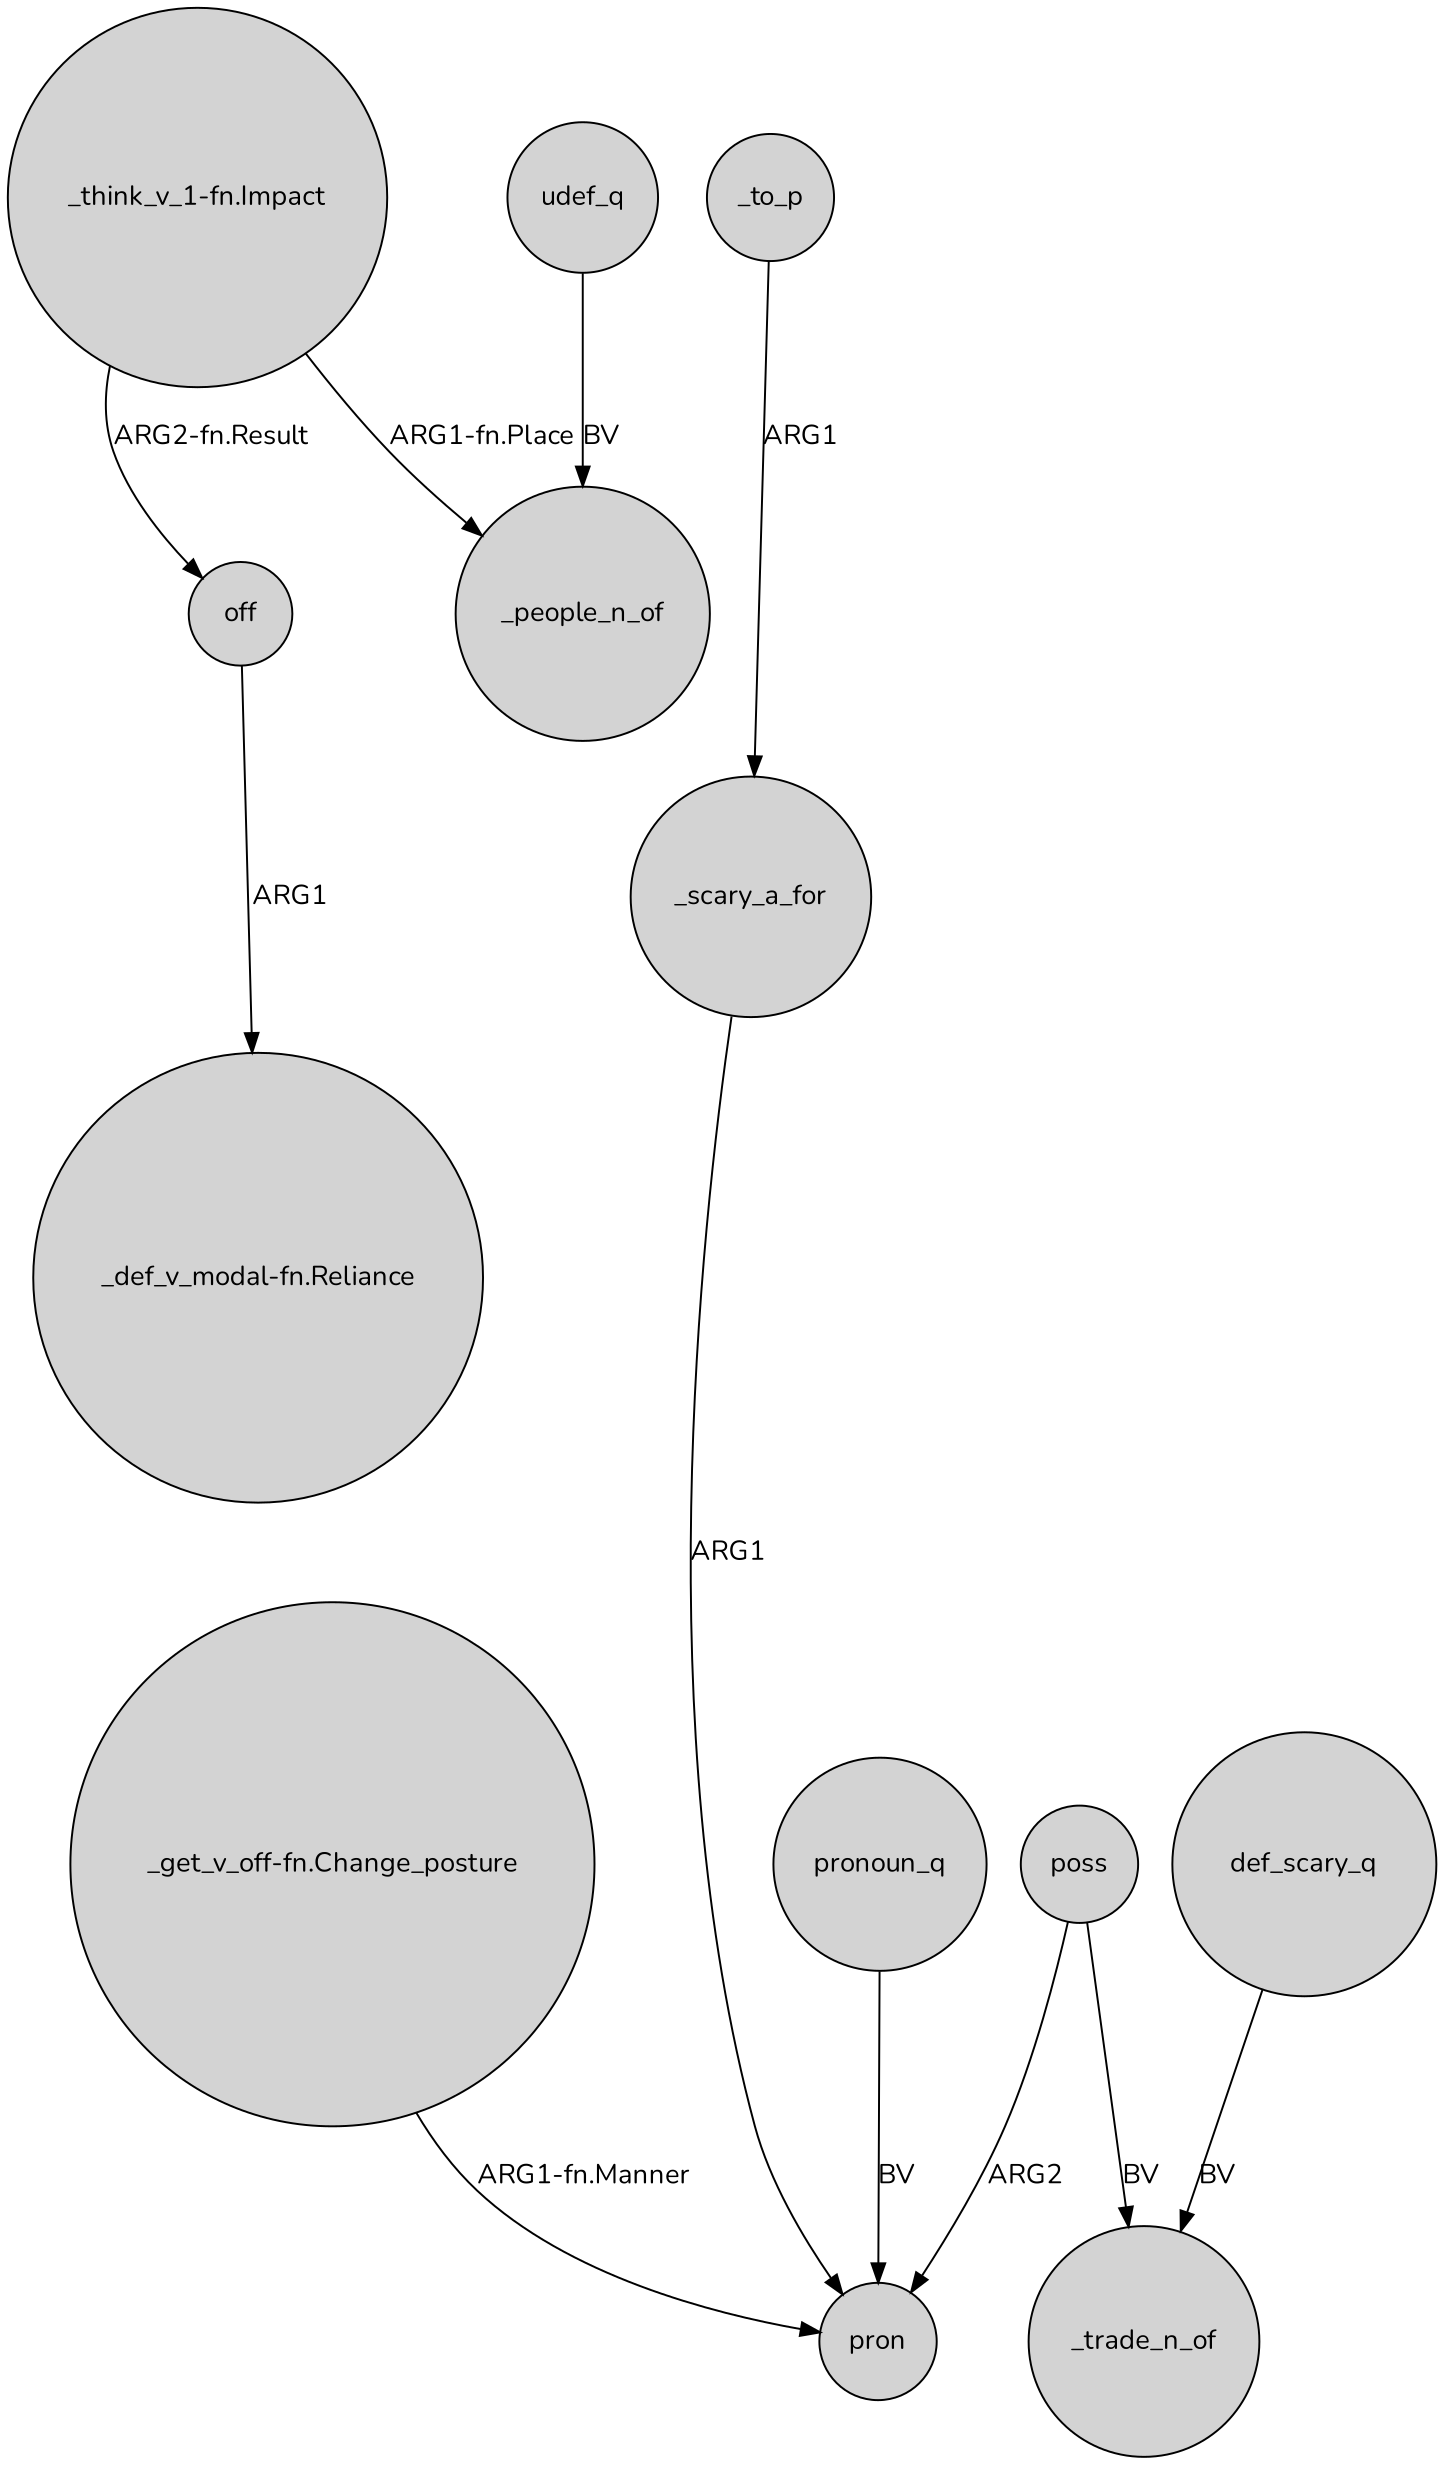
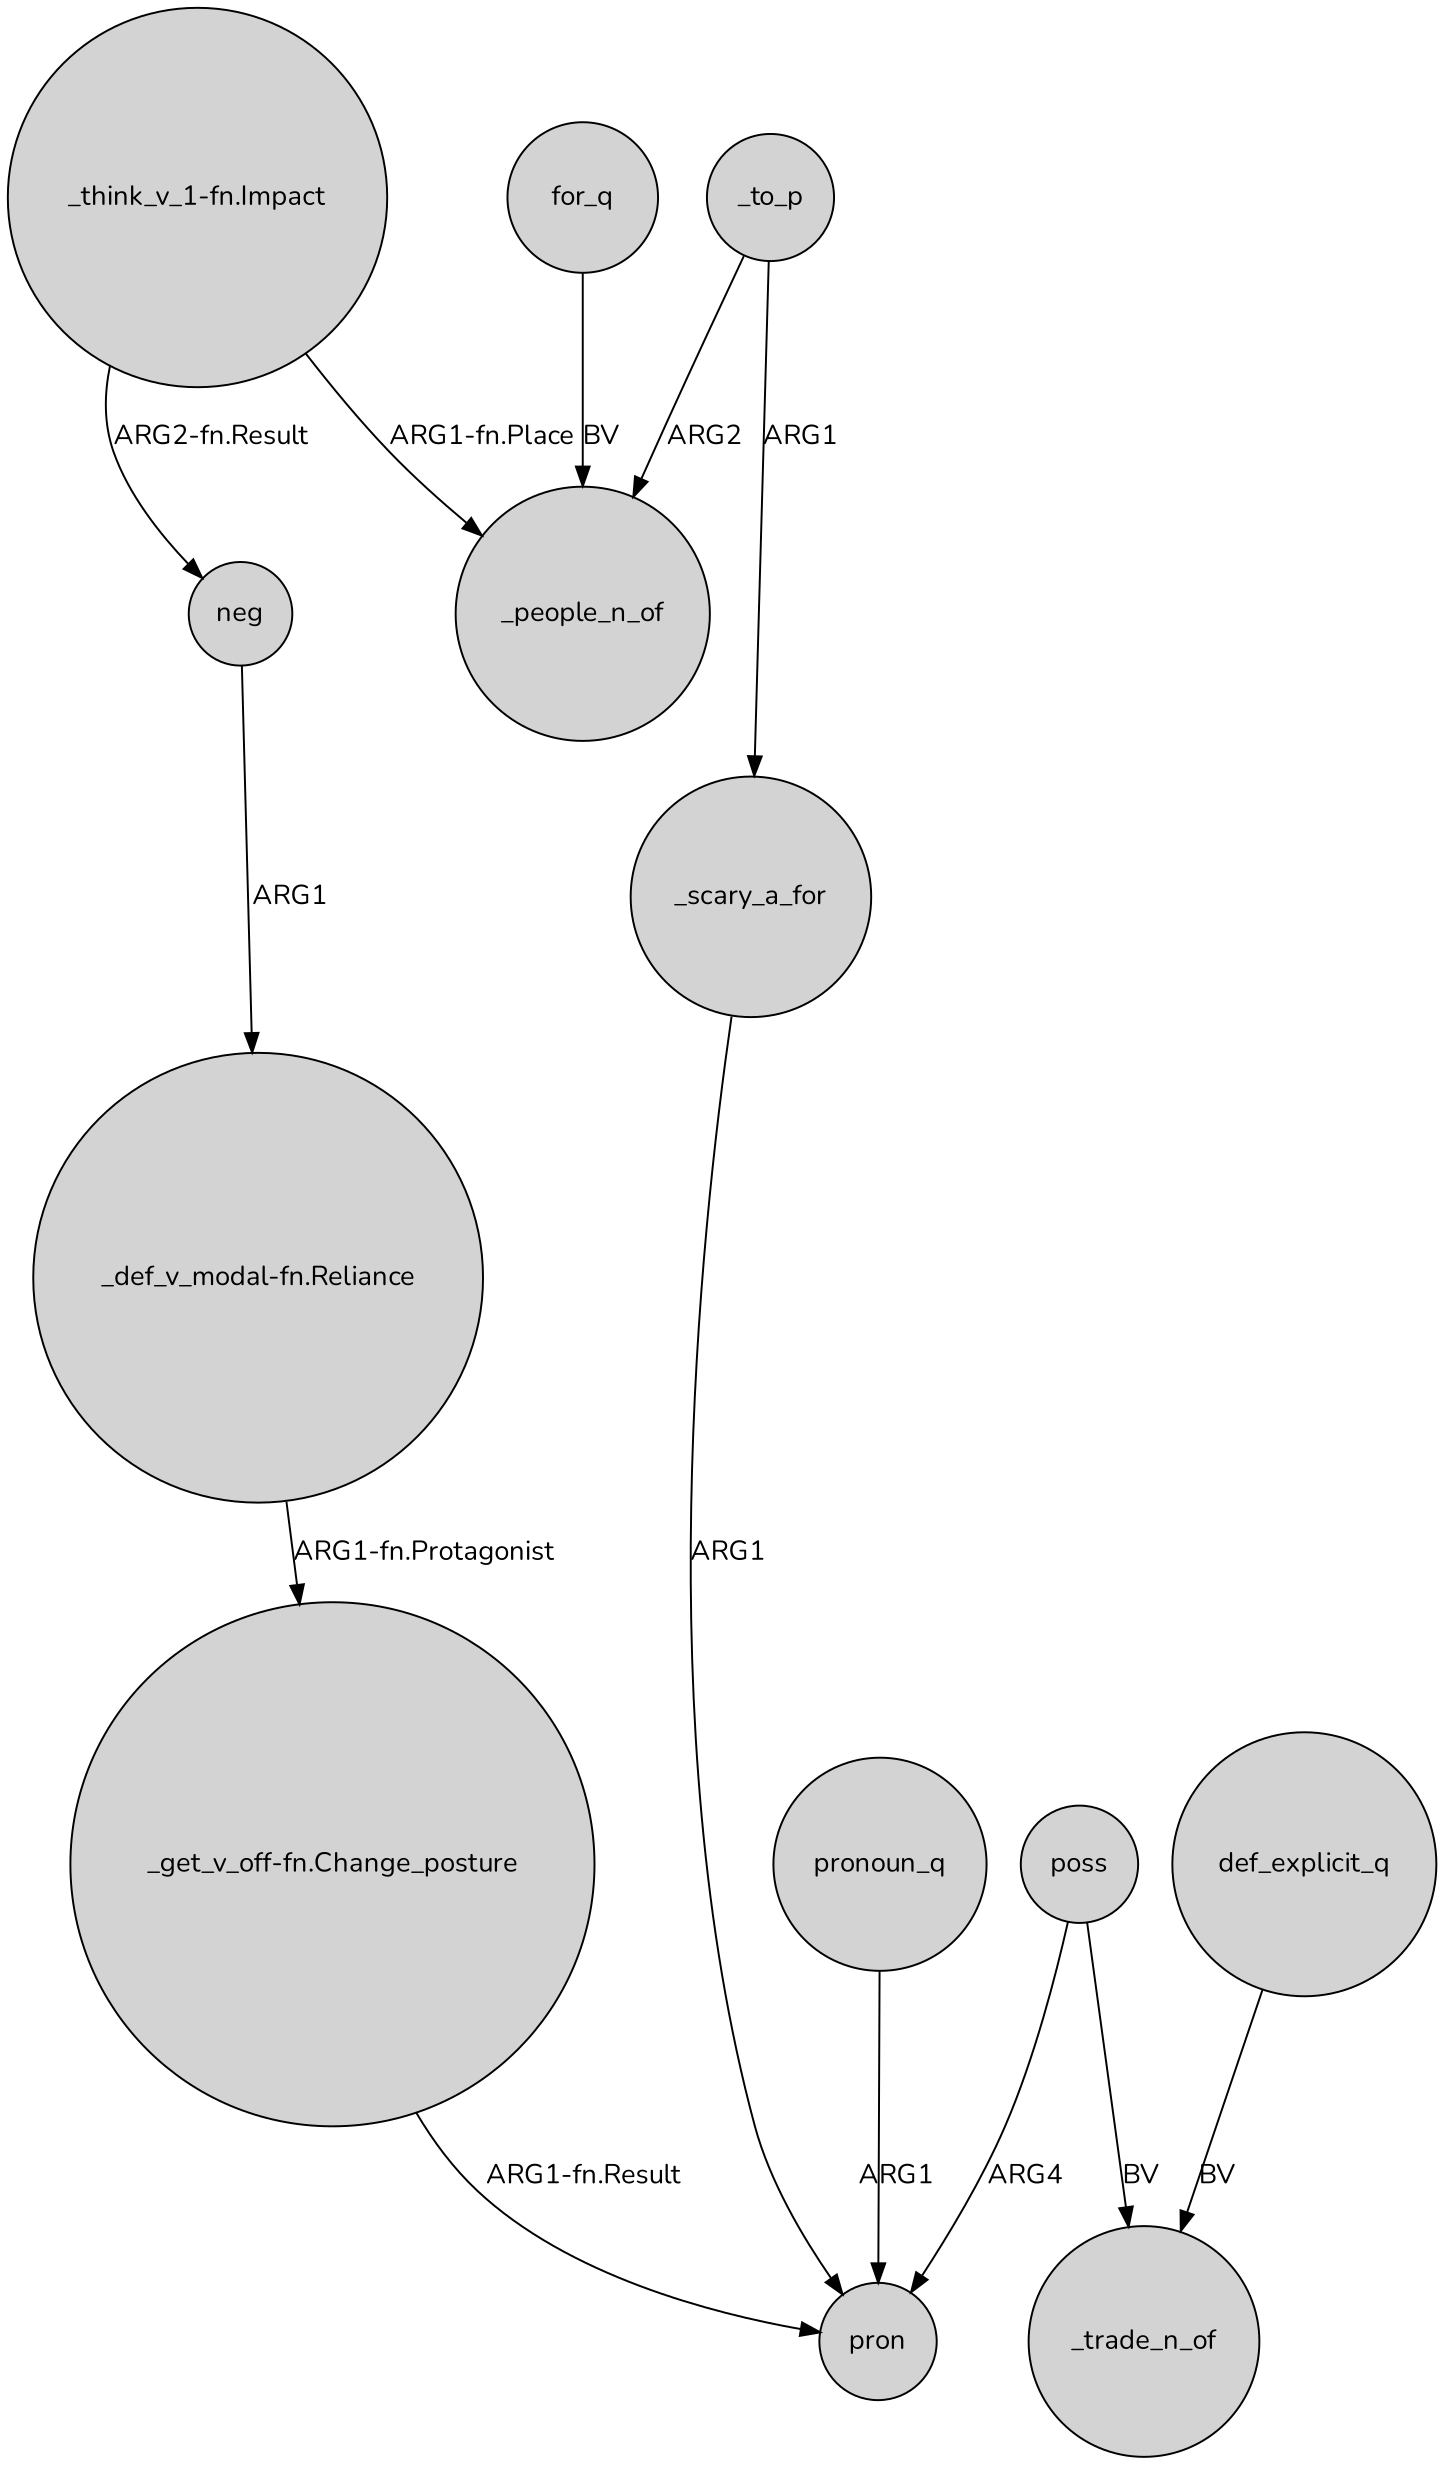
node "udef_q": label "udef_q" -> "for_q"
edge "_to_p" -> "_people_n_of": added, label "ARG2"
node "off": label "off" -> "neg"
edge "_def_v_modal-fn.Reliance" -> "_get_v_off-fn.Change_posture": added, label "ARG1-fn.Protagonist"
node "def_scary_q": label "def_scary_q" -> "def_explicit_q"
edge "_get_v_off-fn.Change_posture" -> "pron": label "ARG1-fn.Manner" -> "ARG1-fn.Result"
edge "pronoun_q" -> "pron": label "BV" -> "ARG1"
edge "poss" -> "pron": label "ARG2" -> "ARG4"
